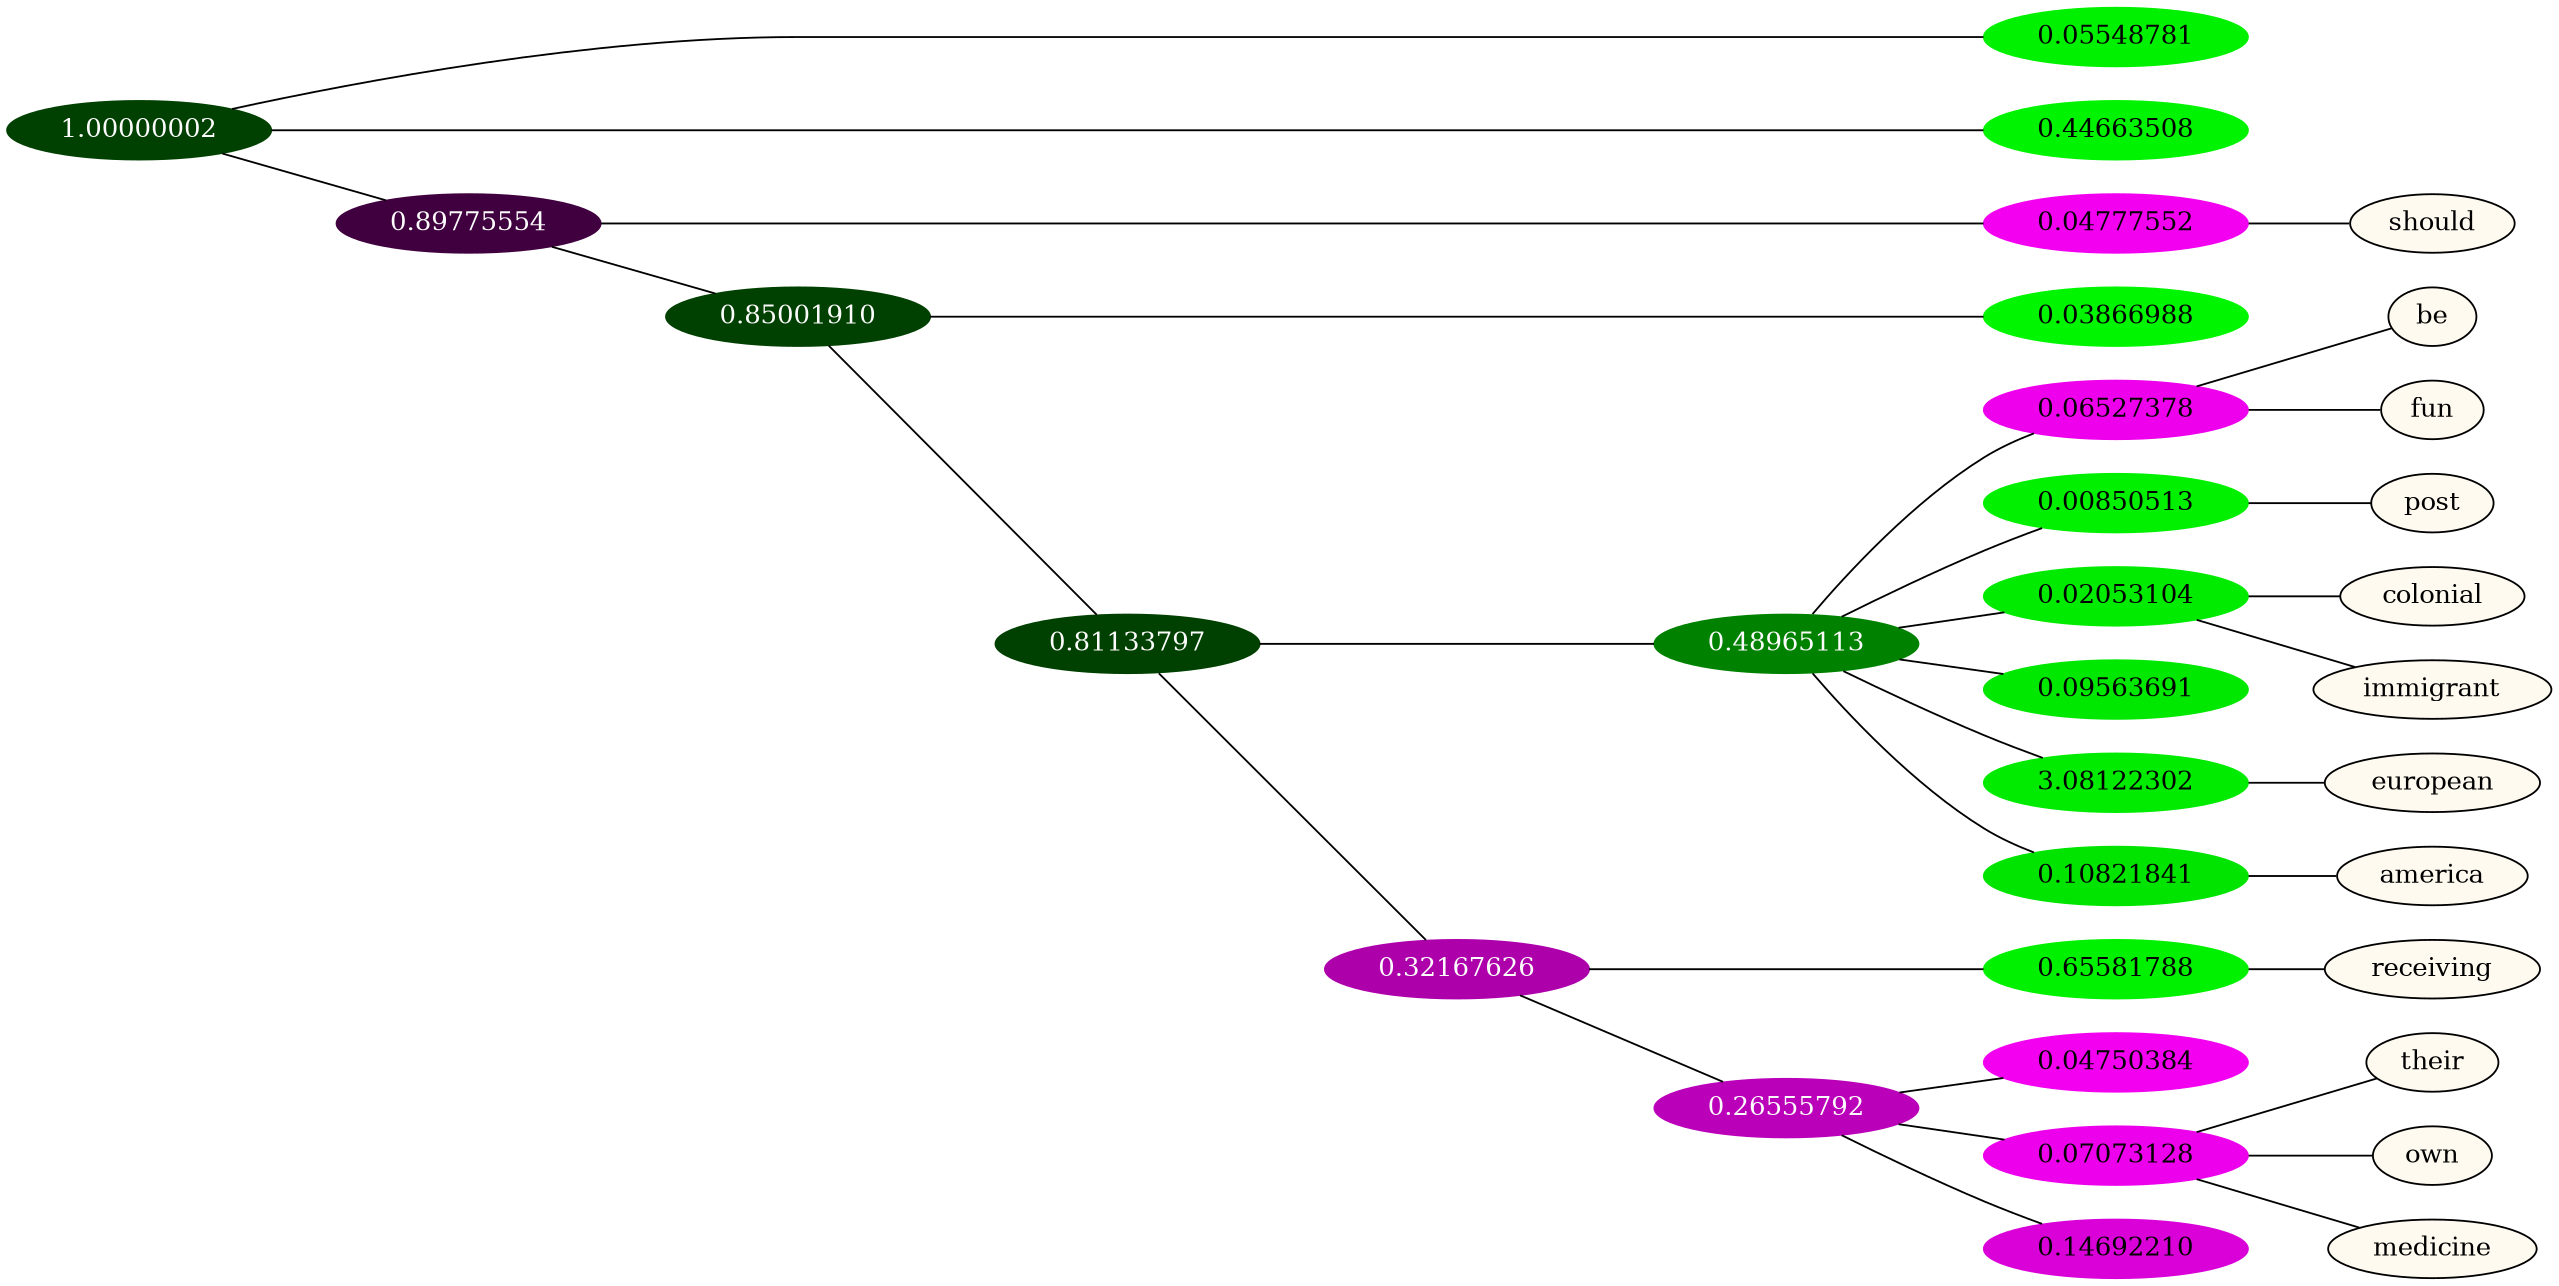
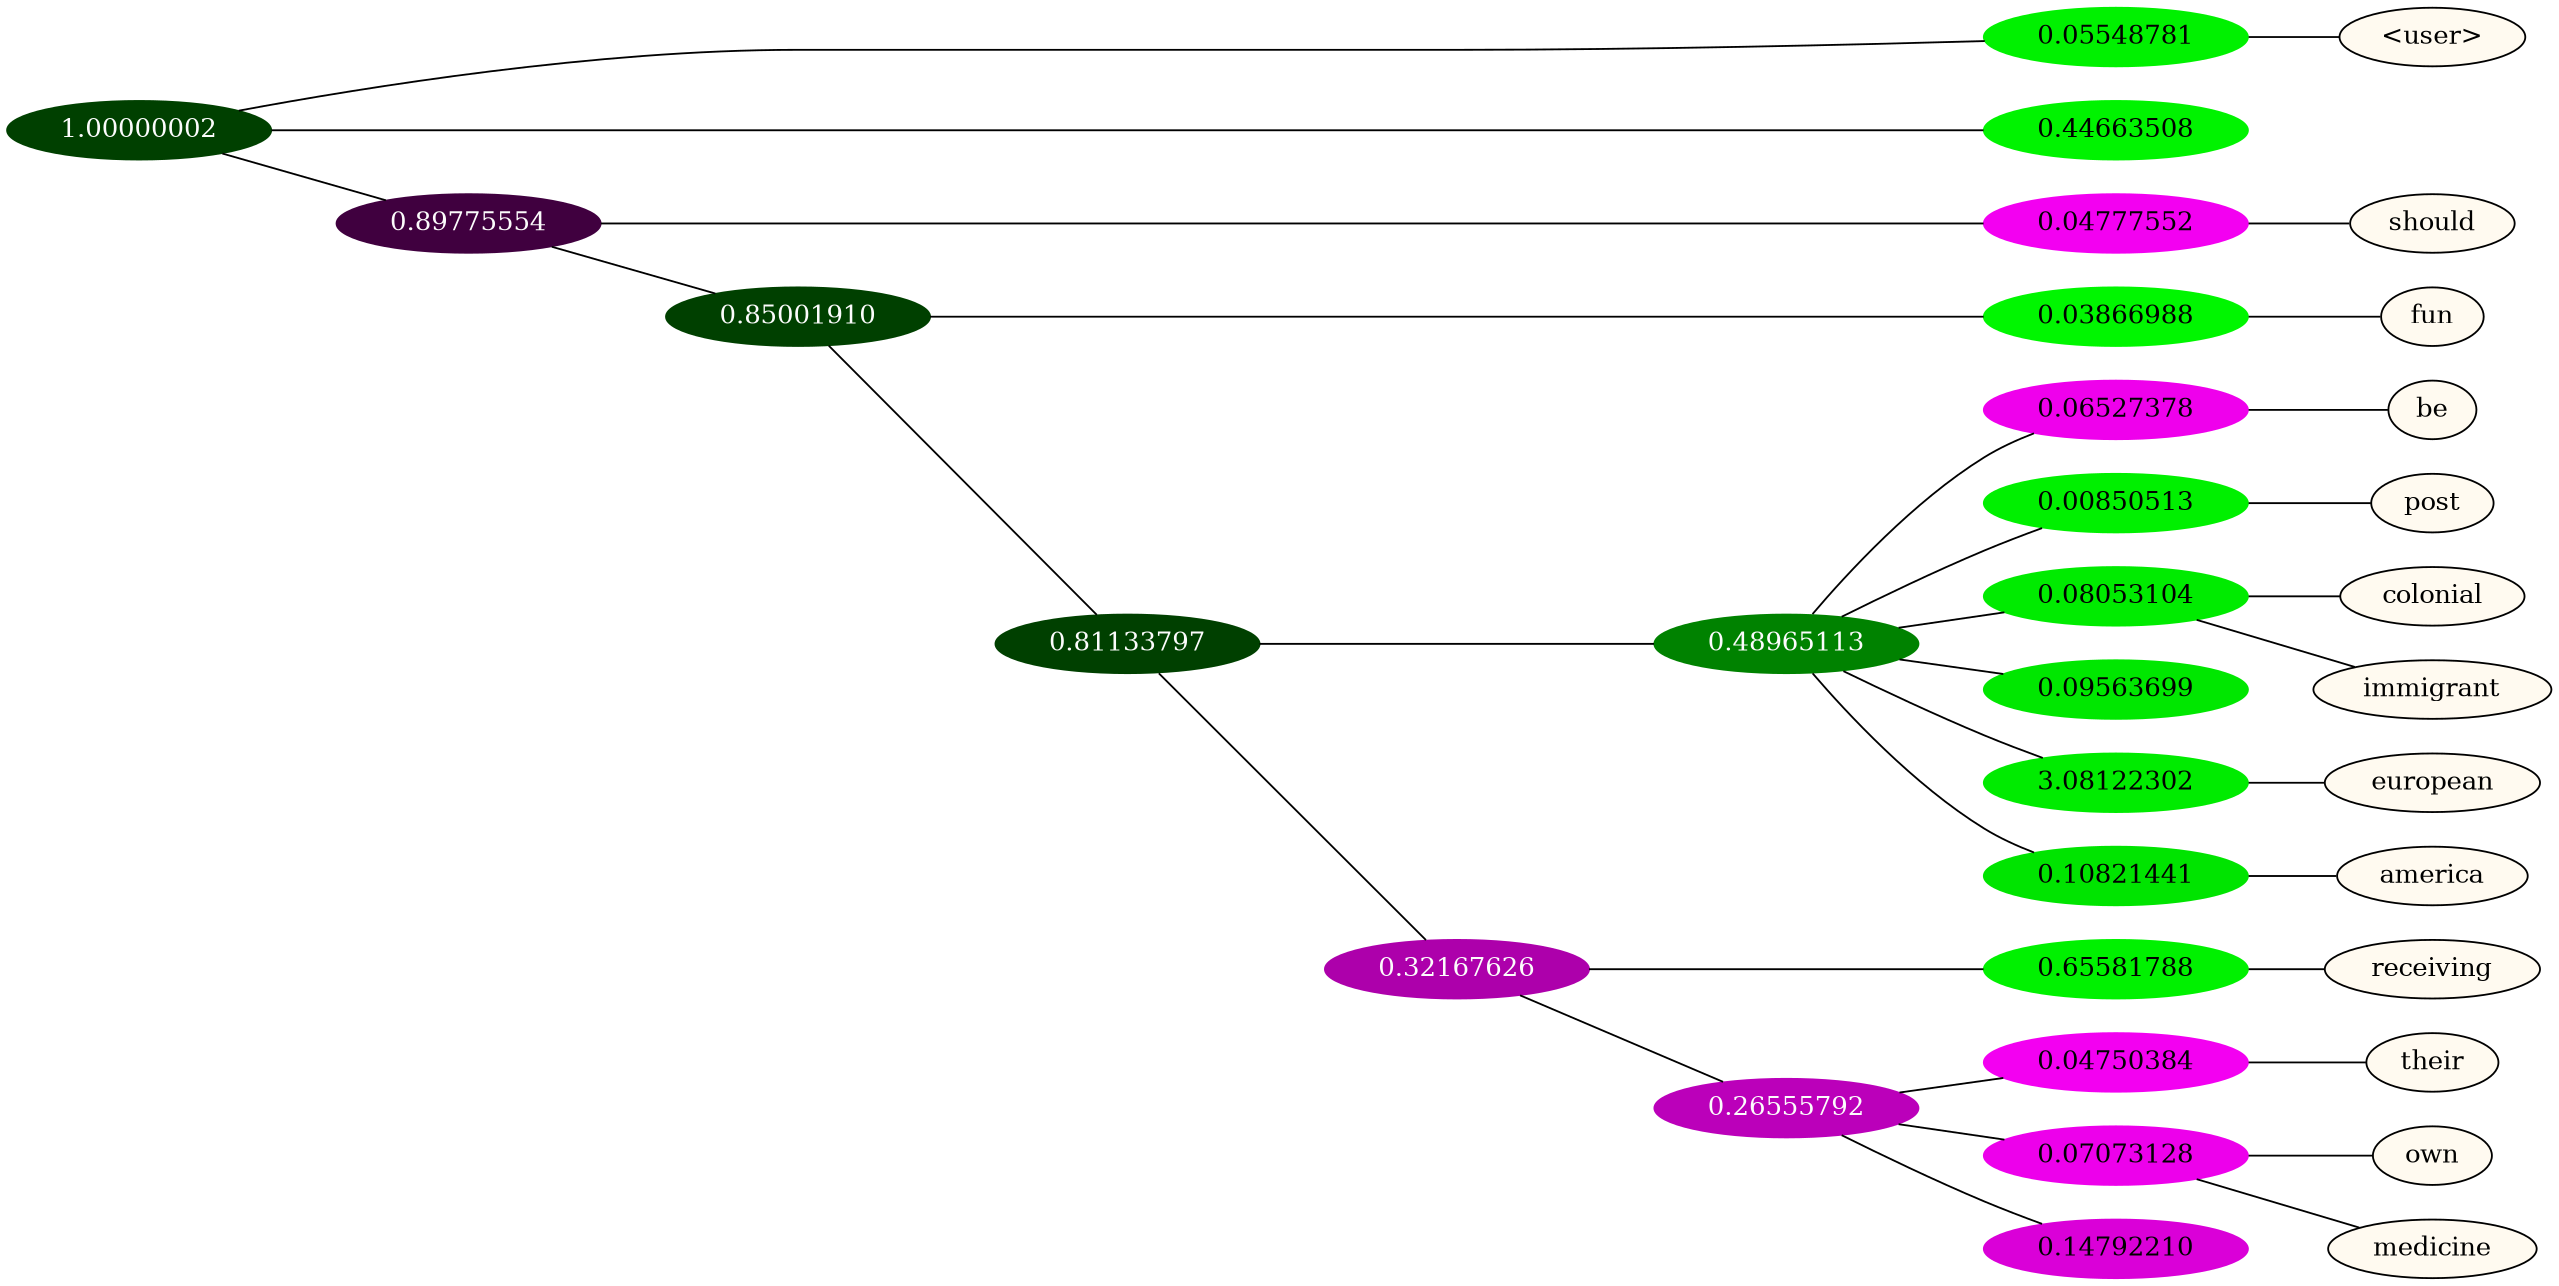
node "<user>": added
edge "0.06527378" -- "fun": now "0.03866988" -- "fun"
node "0.02053104": label "0.02053104" -> "0.08053104"
node "0.09563691": label "0.09563691" -> "0.09563699"
node "0.10821841": label "0.10821841" -> "0.10821441"
edge "their" -- "0.07073128": now "their" -- "0.04750384"
node "0.14692210": label "0.14692210" -> "0.14792210"
